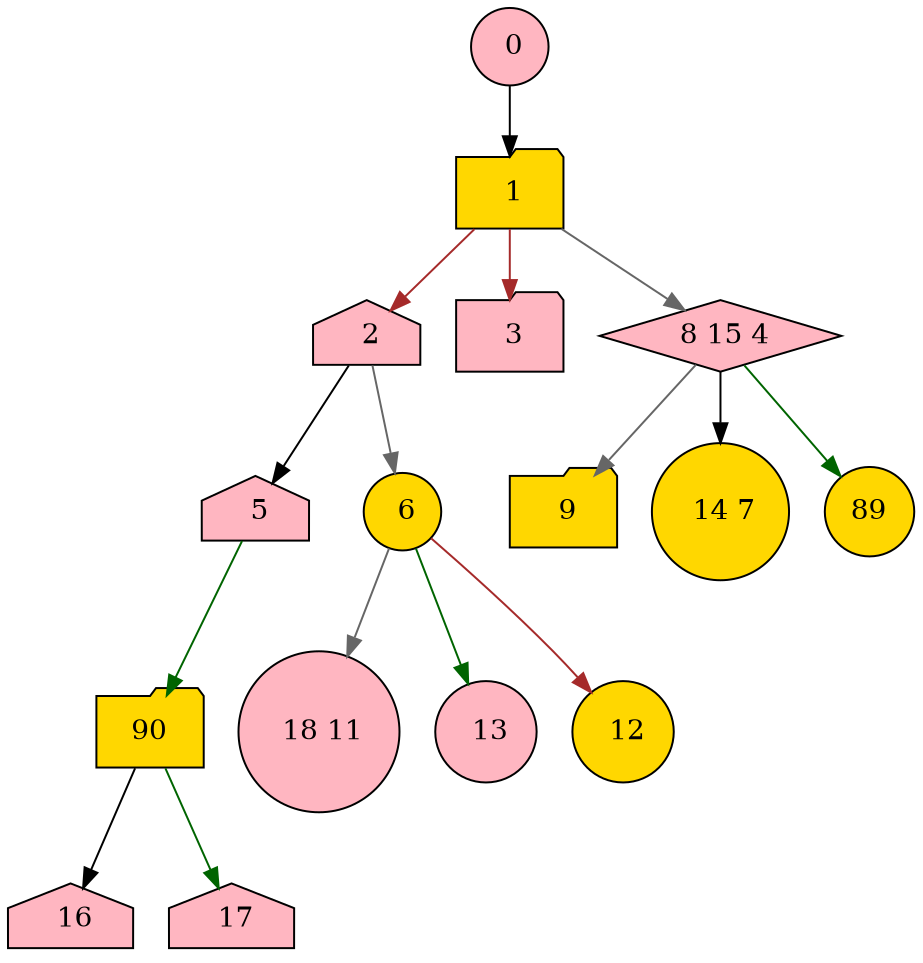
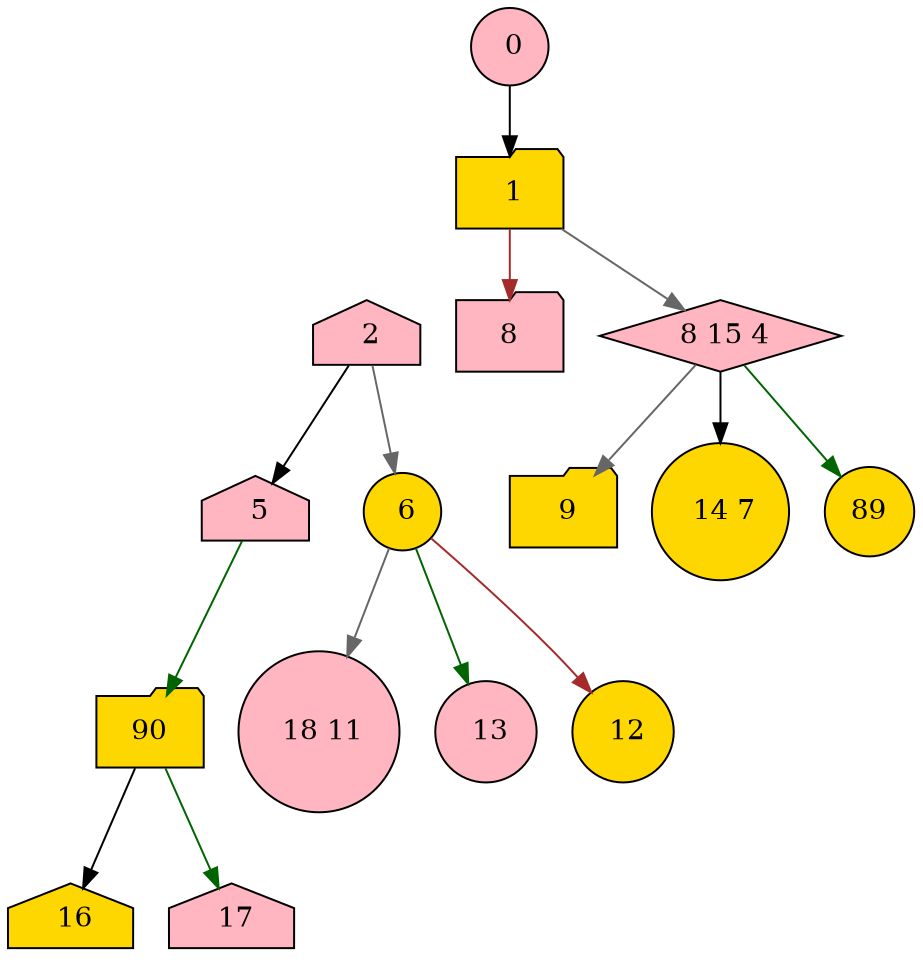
edge "1" -> "2": removed
node "3": label "3" -> "8"
node "16": fillcolor lightpink -> gold
